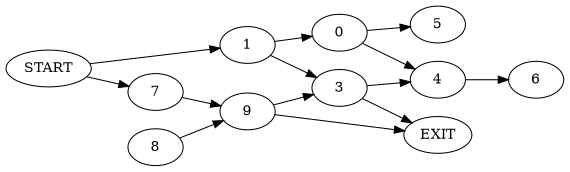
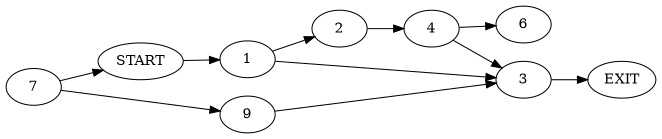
node "5": removed
node "0": label "0" -> "2"
edge "START" -> "7": reversed
edge "3" -> "4": reversed
edge "9" -> "EXIT": removed
node "8": removed
